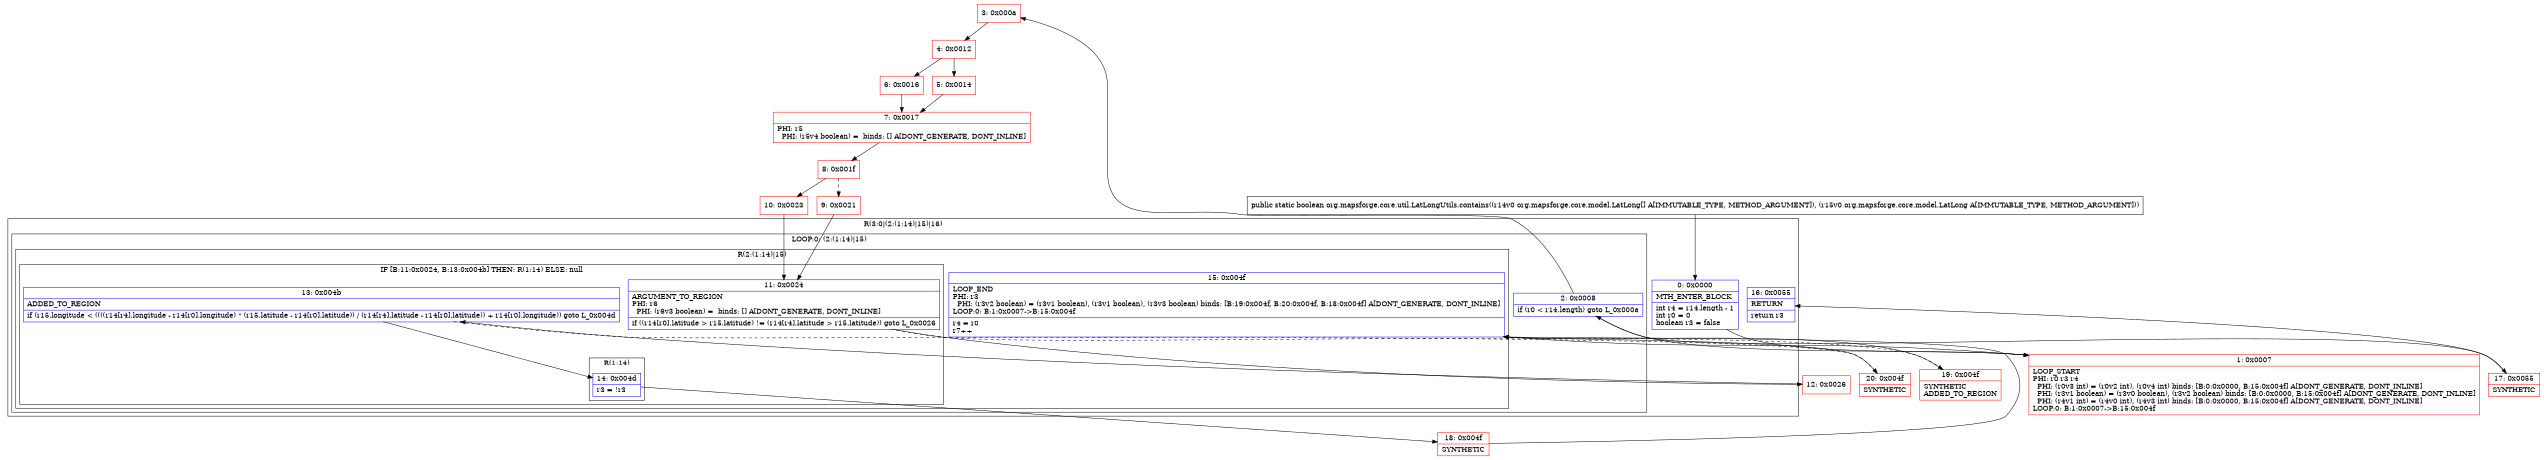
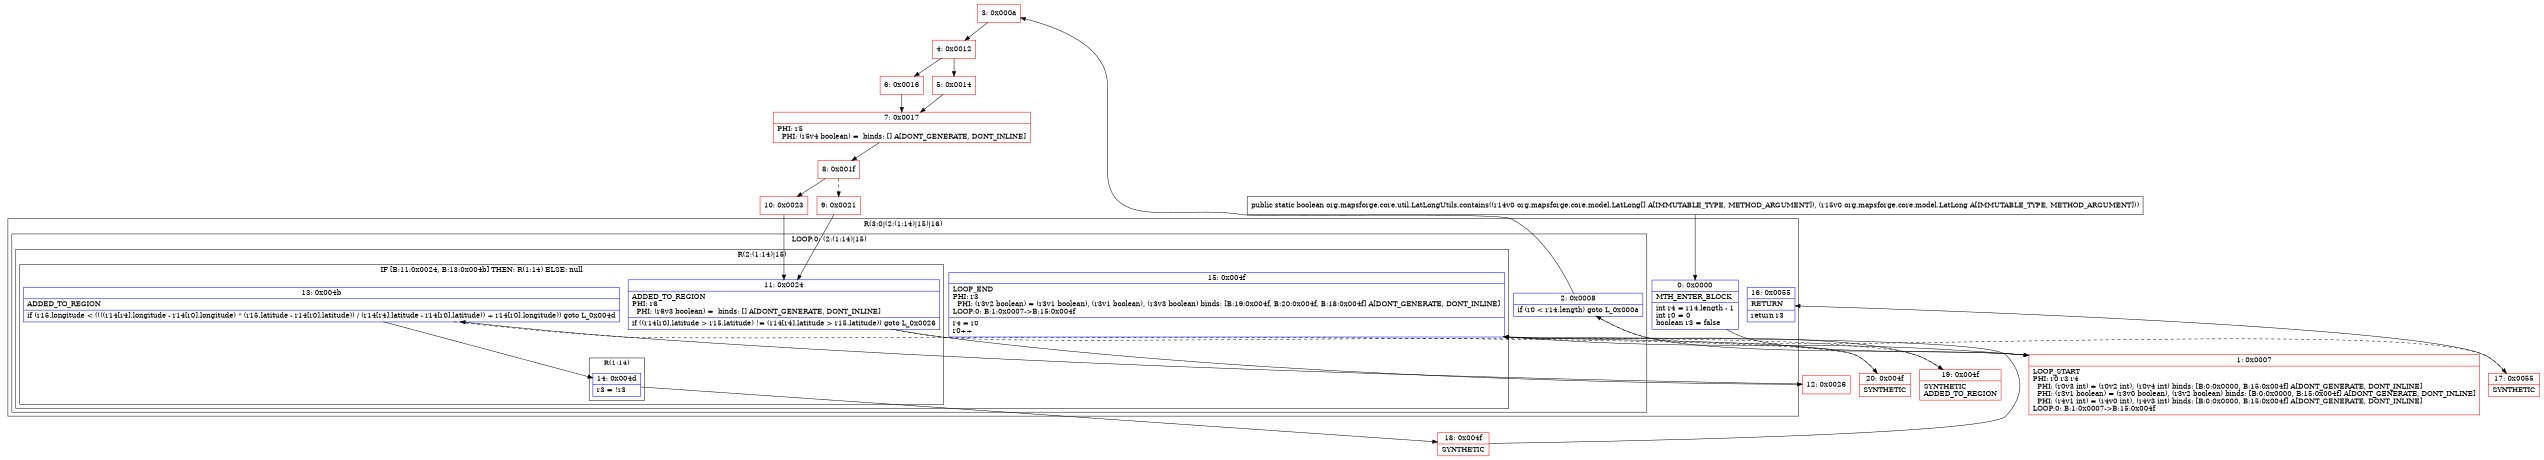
node "11: 0x0024": text "ARGUMENT_TO_REGION" -> "ADDED_TO_REGION"
node "15: 0x004f": text "r7++" -> "r0++"
edge "2: 0x0008" -> "17: 0x0055": style solid -> dashed
